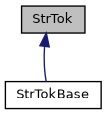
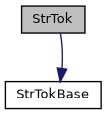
edge "StrTokBase" -> "StrTok": reversed
